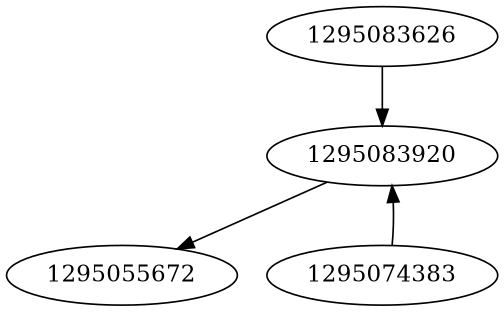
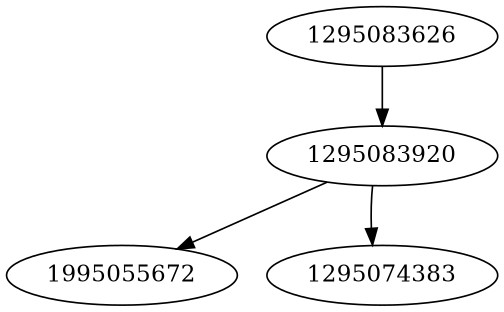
edge "1295074383" -> "1295083920": reversed
node "1295055672": label "1295055672" -> "1995055672"
